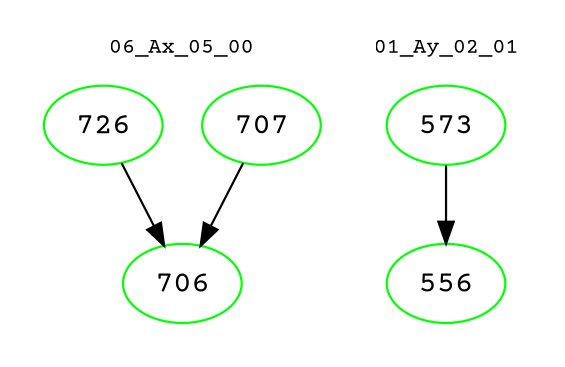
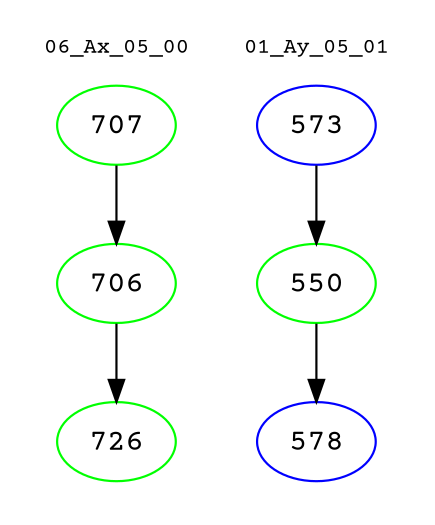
cluster "01_Ay_02_01": label "01_Ay_02_01" -> "01_Ay_05_01"
node "573": color green -> blue
edge "726" -> "706": reversed
node "556": label "556" -> "550"
node "578": added
